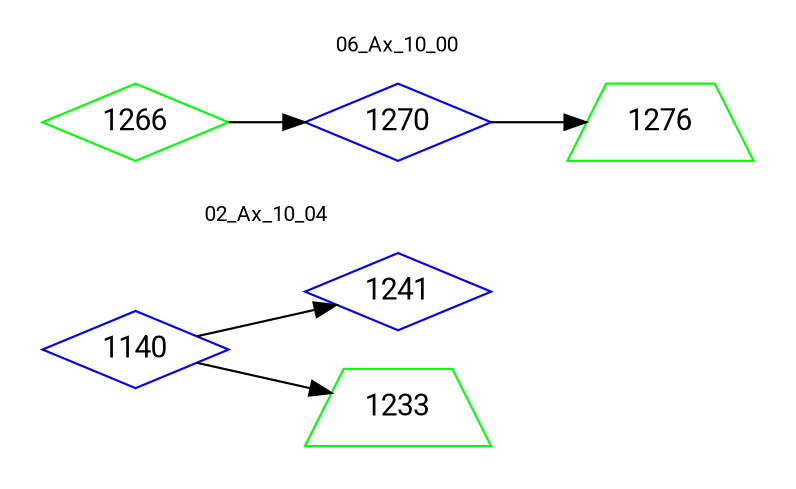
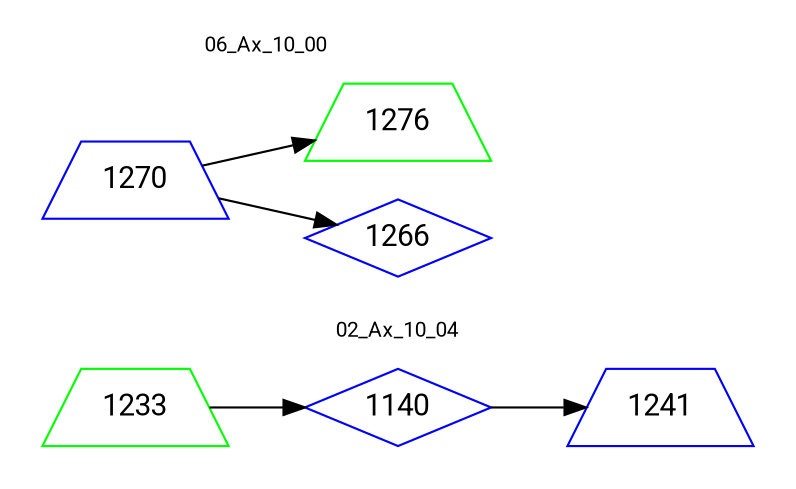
node "1266": color green -> blue
edge "1266" -> "1270": reversed
node "1270": shape diamond -> trapezium
node "1241": shape diamond -> trapezium
edge "1140" -> "1233": reversed
